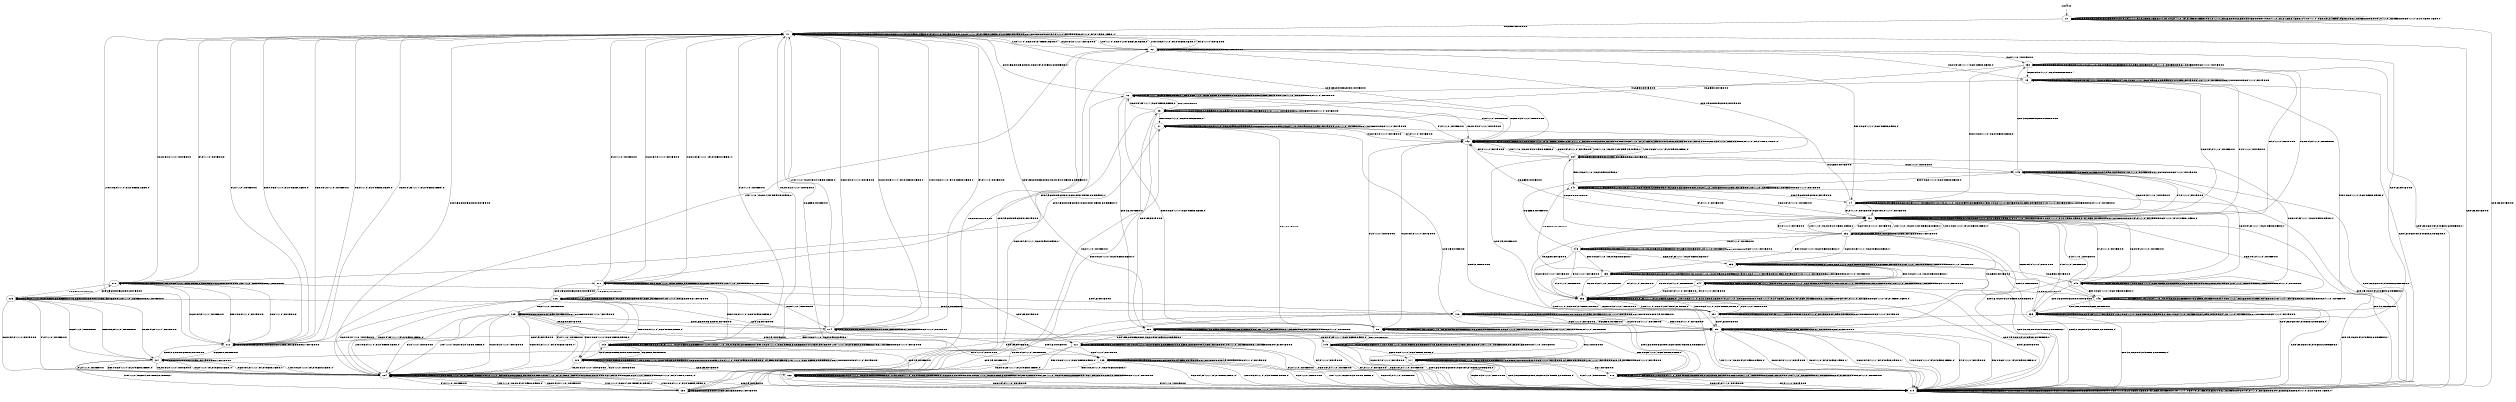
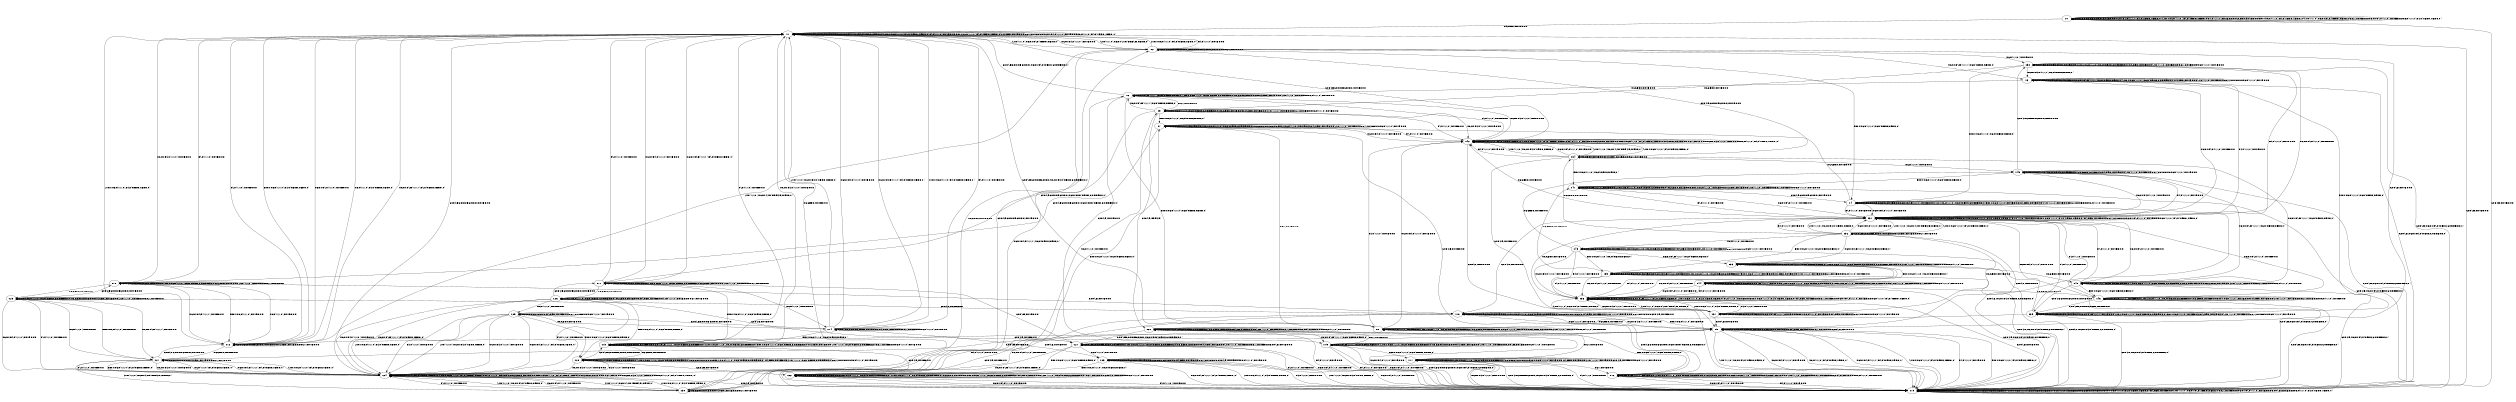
node "__start0": removed
edge "s6" -> "s20": now "s6" -> "s15"
edge "s9" -> "s20": label "CLOSE/TIMEOUT" -> "CLOSE/FRESH"
edge "s31" -> "s19": now "s31" -> "s18"
edge "s12" -> "s5": reversed
edge "s29" -> "s23": removed, label "CLOSE/TIMEOUT"
